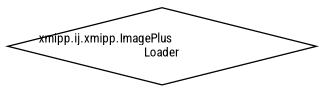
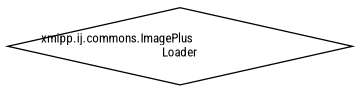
node "xmipp.ij.xmipp.ImagePlus Loader": label "xmipp.ij.xmipp.ImagePlus Loader" -> "xmipp.ij.commons.ImagePlus Loader"
